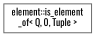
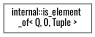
node "element::is_element _of< Q, 0, Tuple >": label "element::is_element _of< Q, 0, Tuple >" -> "internal::is_element _of< Q, 0, Tuple >"
